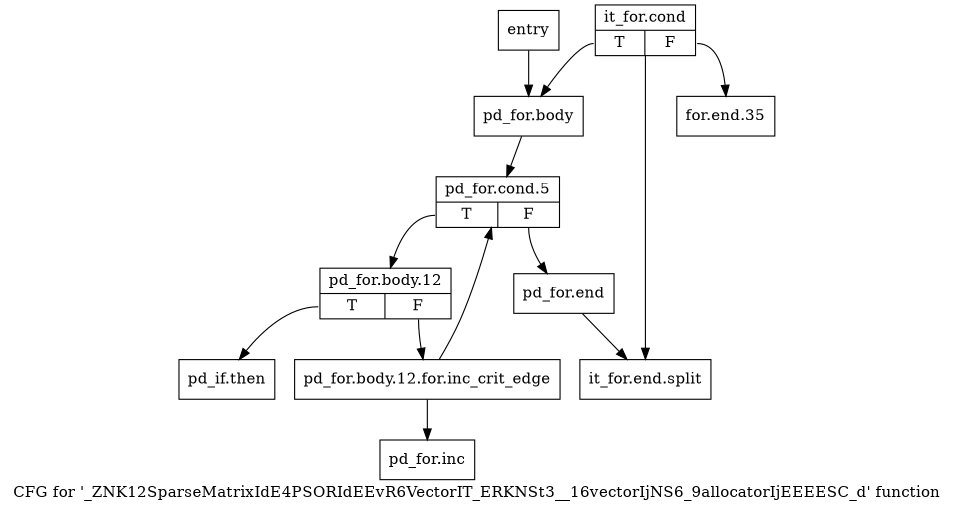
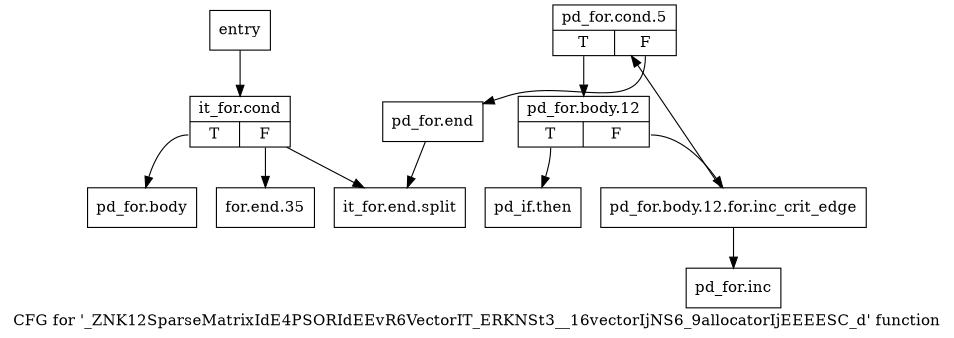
edge "entry" -> "pd_for.body": now "entry" -> "it_for.cond"
edge "pd_for.body" -> "pd_for.cond.5": removed
